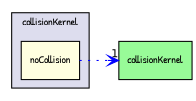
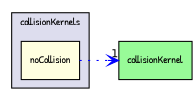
cluster "collisionKernel": label "collisionKernel" -> "collisionKernels"
